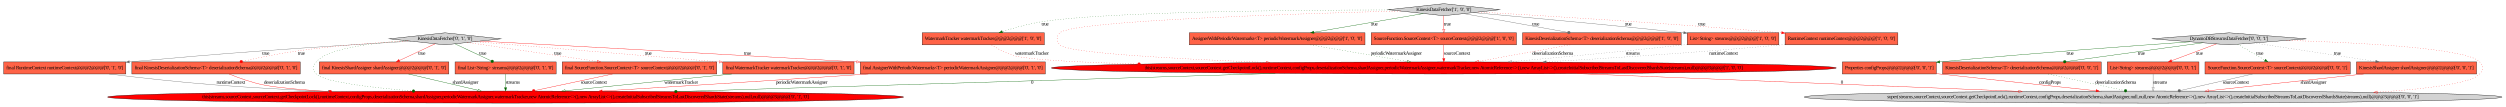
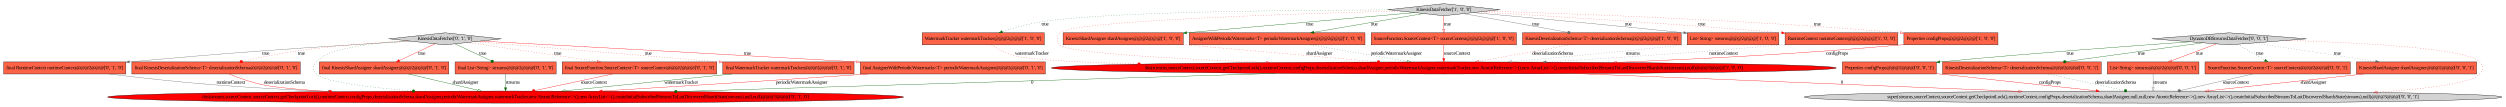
node "KinesisShardAssigner shardAssigner@@@2@@@['1', '0', '0']": added
node "Properties configProps@@@2@@@['1', '0', '0']": added
edge "DynamoDBStreamsDataFetcher['0', '0', '1']" -> "List<String> streams@@@2@@@['0', '0', '1']": arrowhead normal -> onormal
